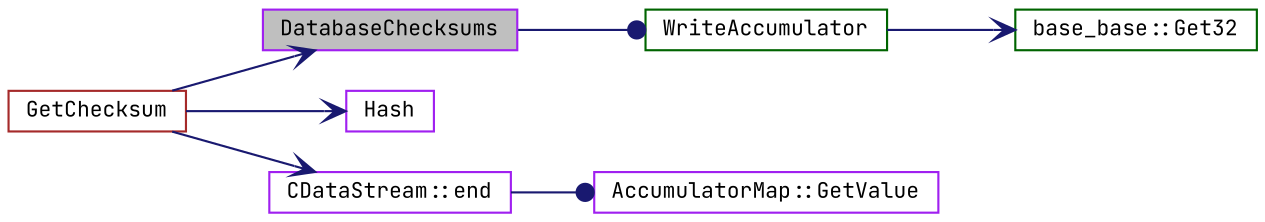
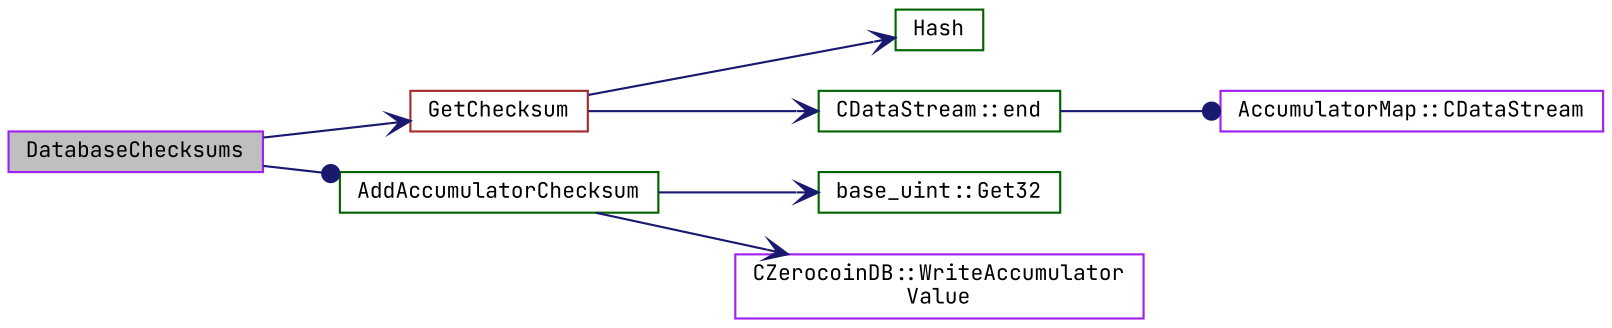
node "WriteAccumulator": label "WriteAccumulator" -> "AddAccumulatorChecksum"
node "base_base::Get32": label "base_base::Get32" -> "base_uint::Get32"
edge "GetChecksum" -> "DatabaseChecksums": reversed
node "Hash": color purple -> darkgreen
node "CDataStream::end": color purple -> darkgreen
node "AccumulatorMap::GetValue": label "AccumulatorMap::GetValue" -> "AccumulatorMap::CDataStream"
node "CZerocoinDB::WriteAccumulator Value": added
